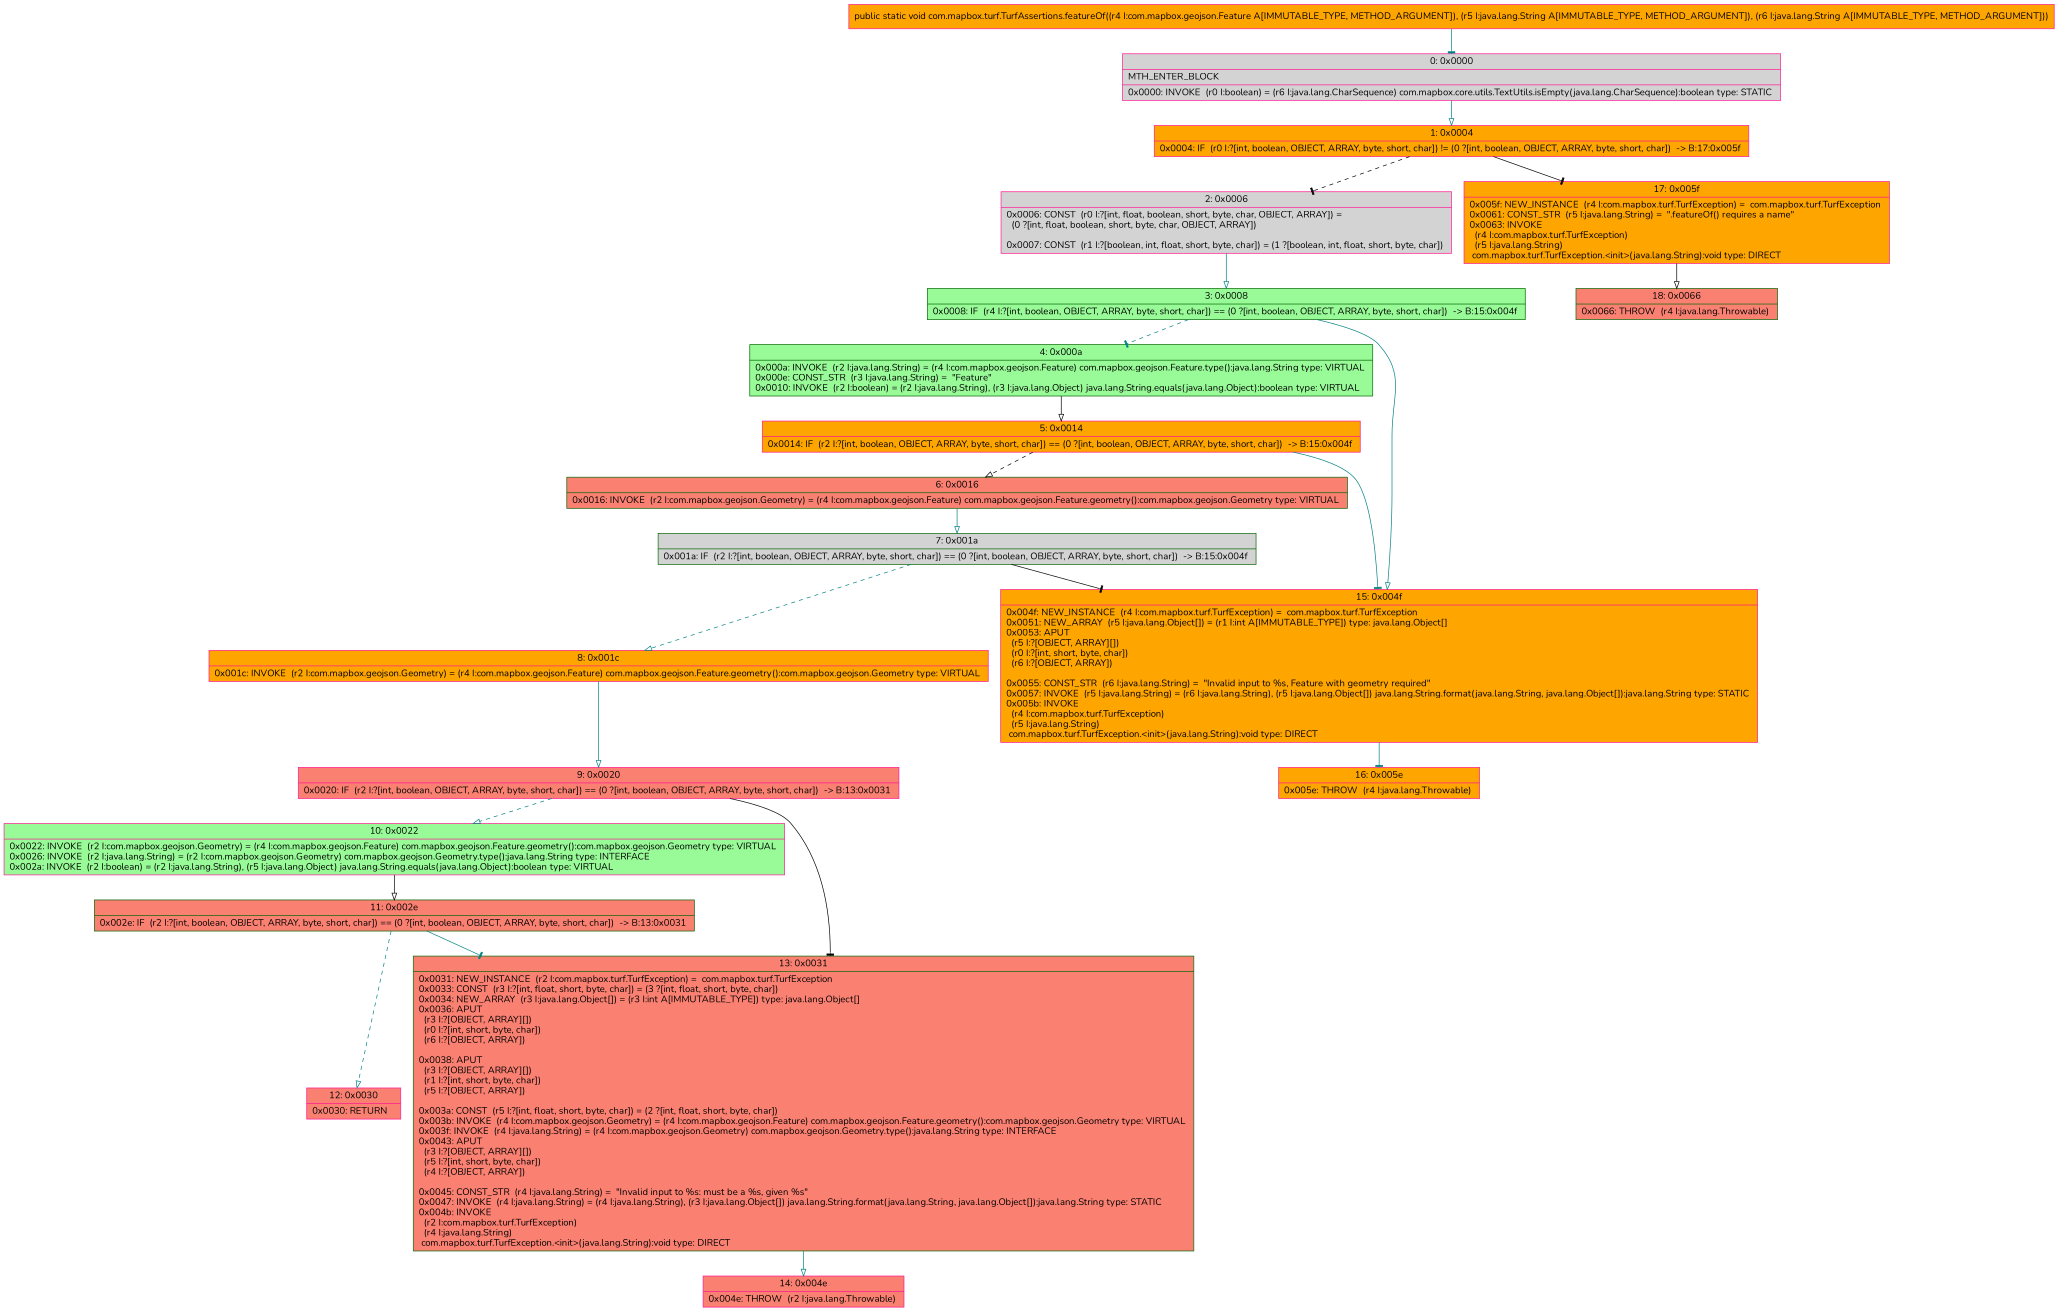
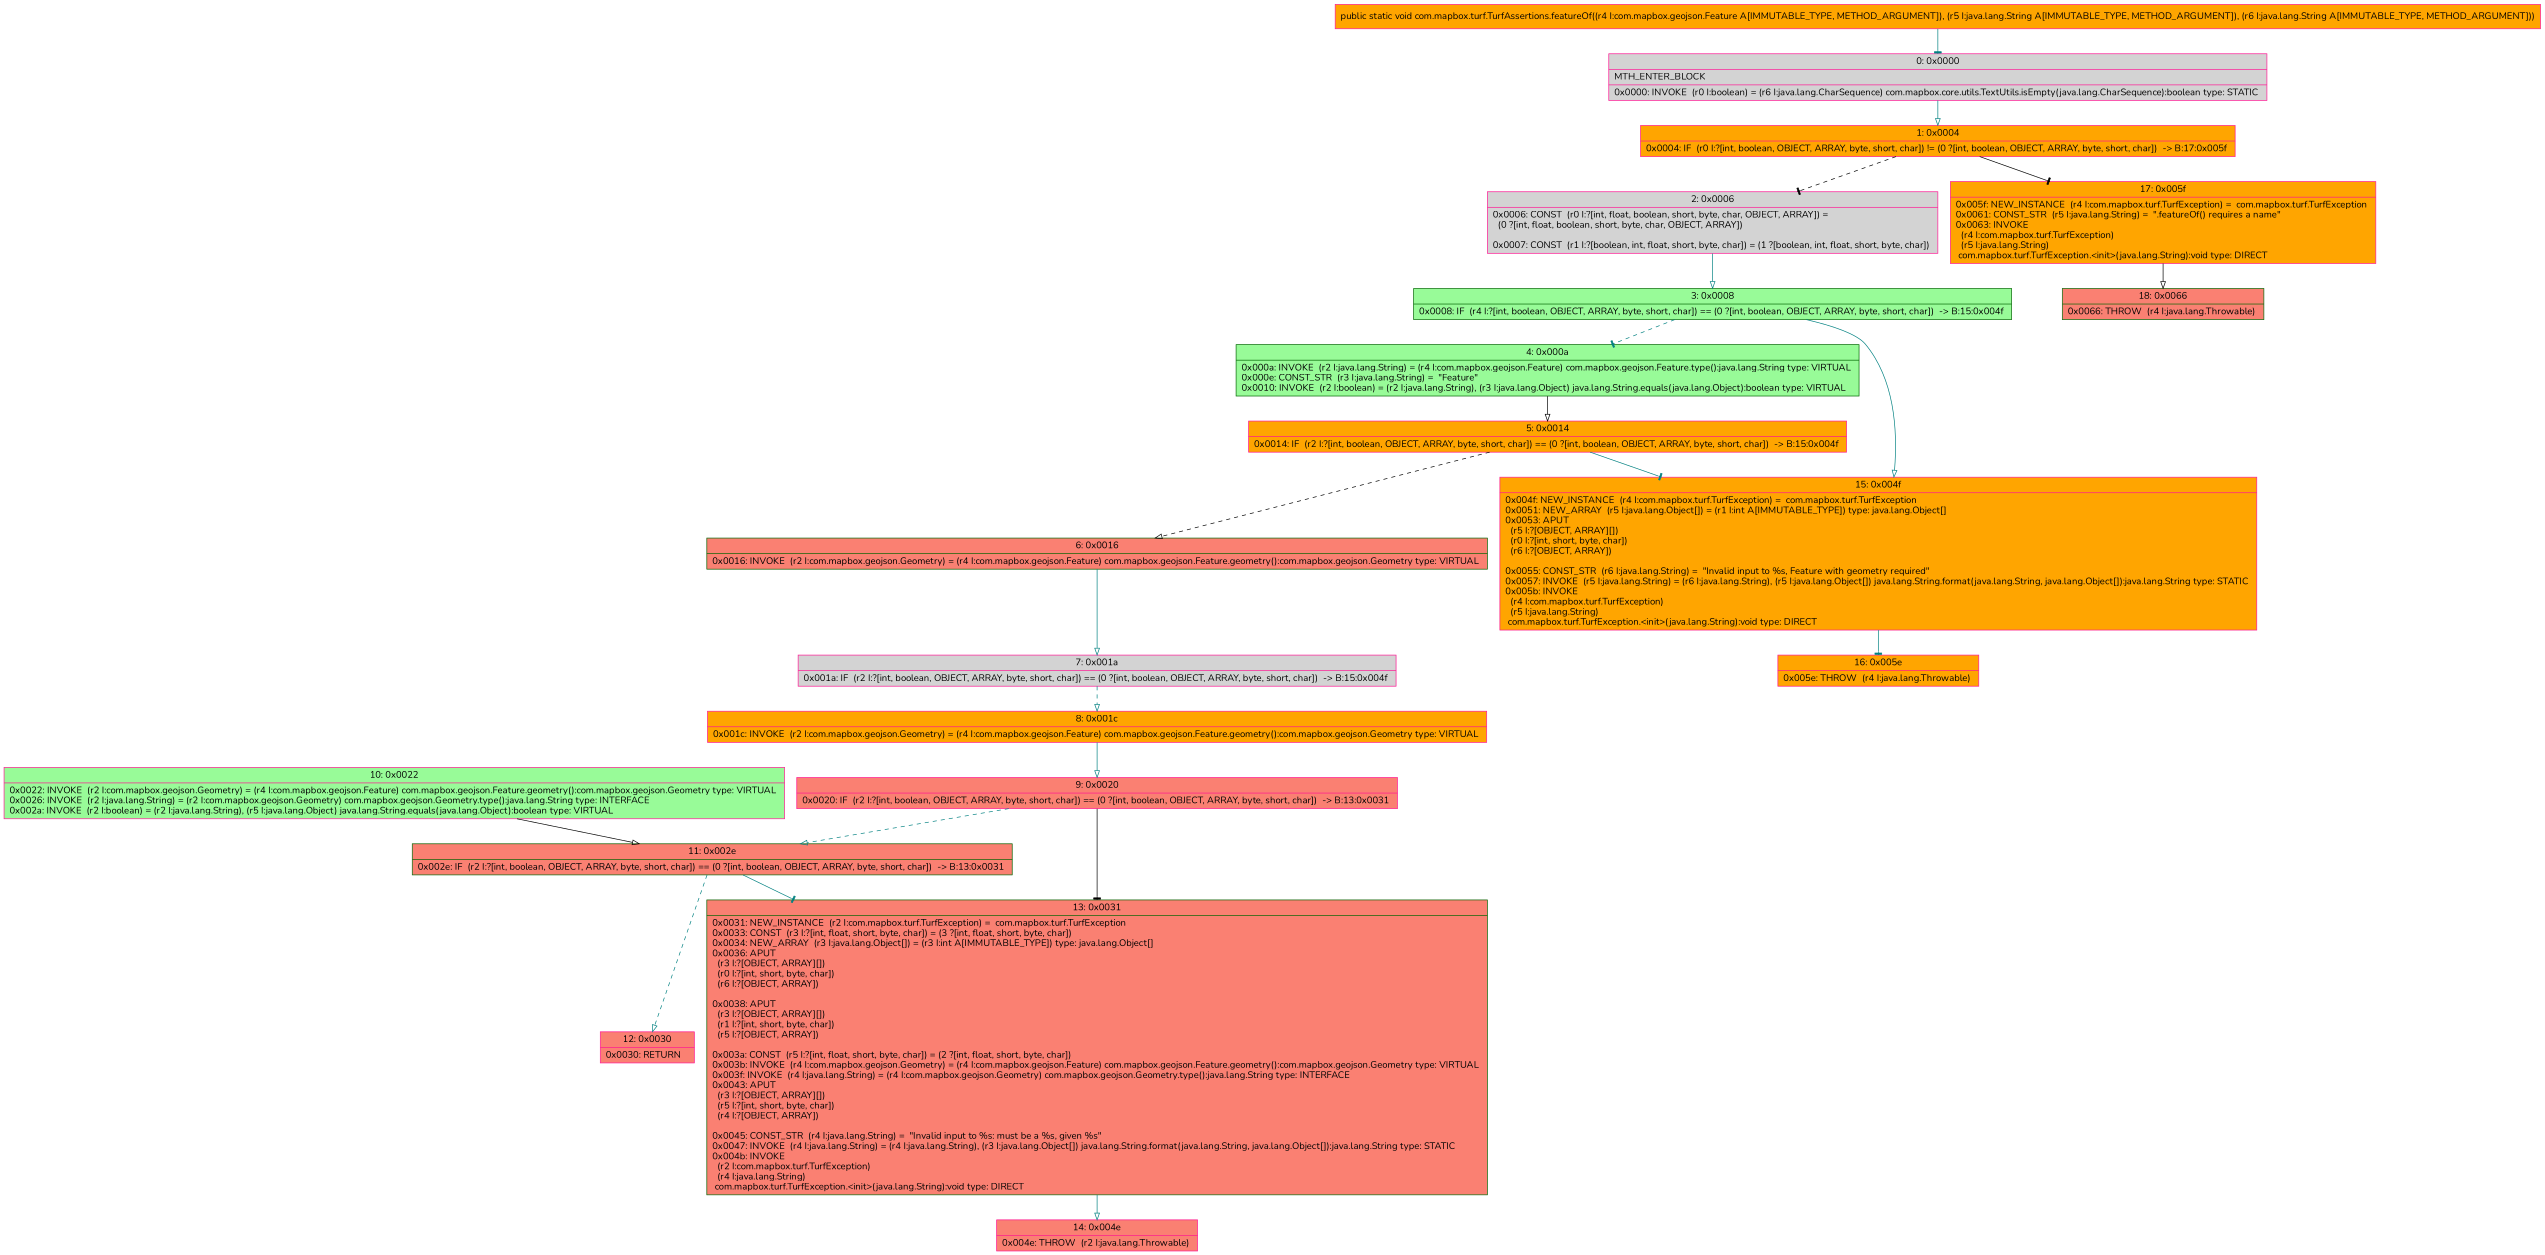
node "7: 0x001a": color darkgreen -> deeppink
edge "7: 0x001a" -> "15: 0x004f": removed
edge "9: 0x0020" -> "10: 0x0022": now "9: 0x0020" -> "11: 0x002e"
